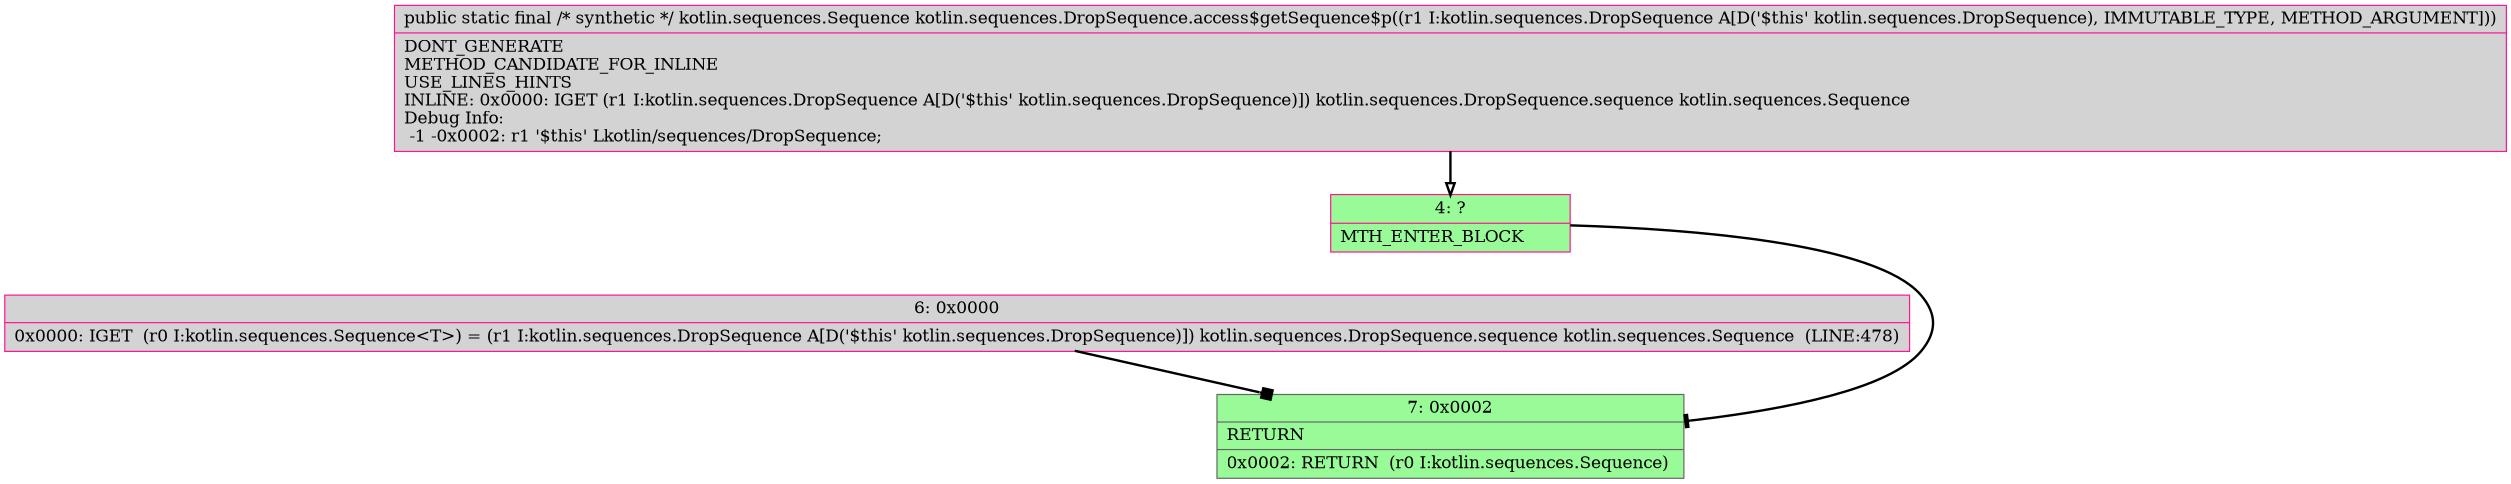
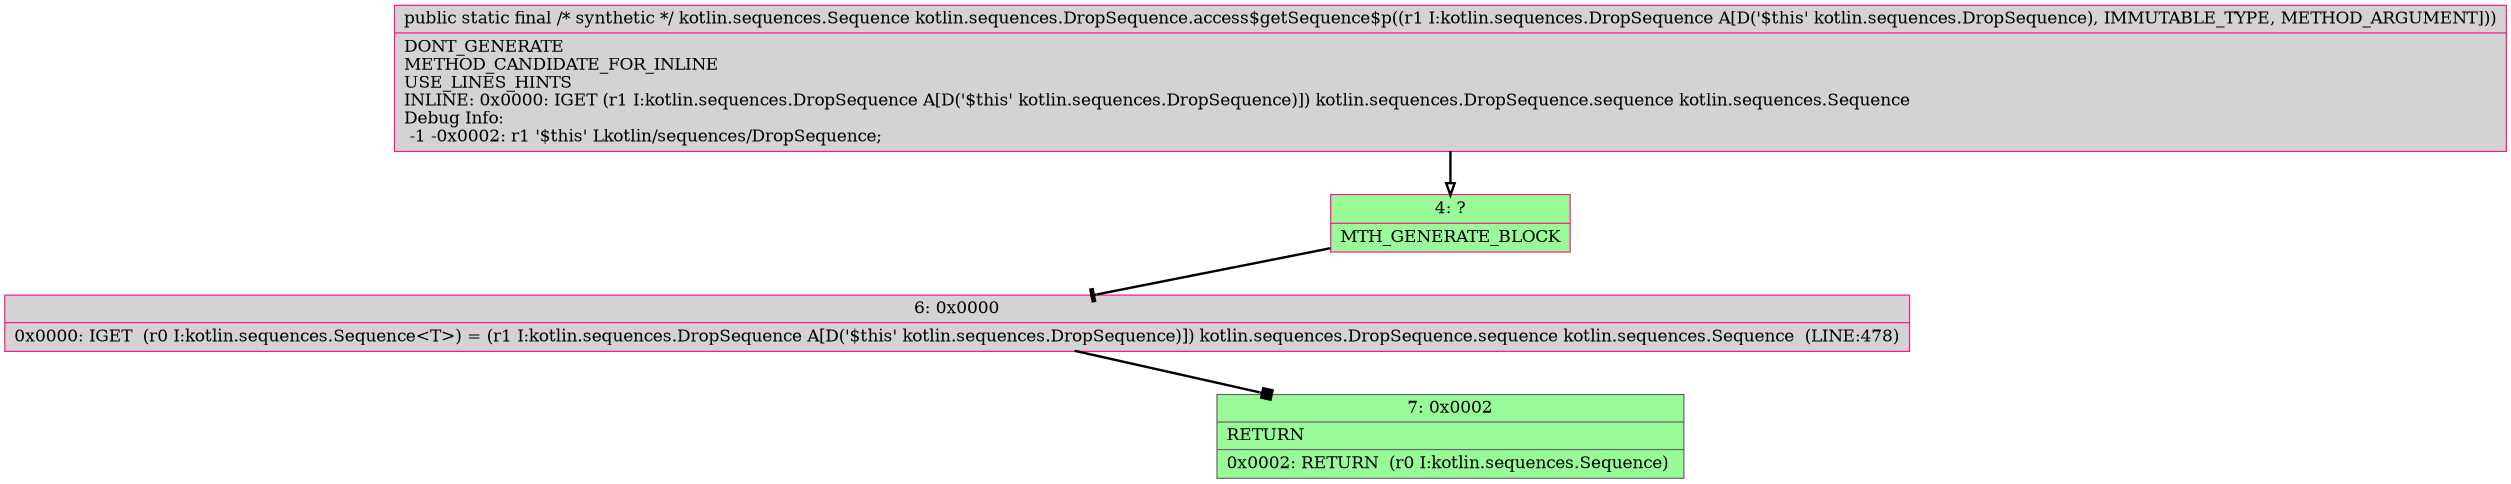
node "4: ?": text "MTH_ENTER_BLOCK" -> "MTH_GENERATE_BLOCK"
edge "4: ?" -> "7: 0x0002": now "4: ?" -> "6: 0x0000"
